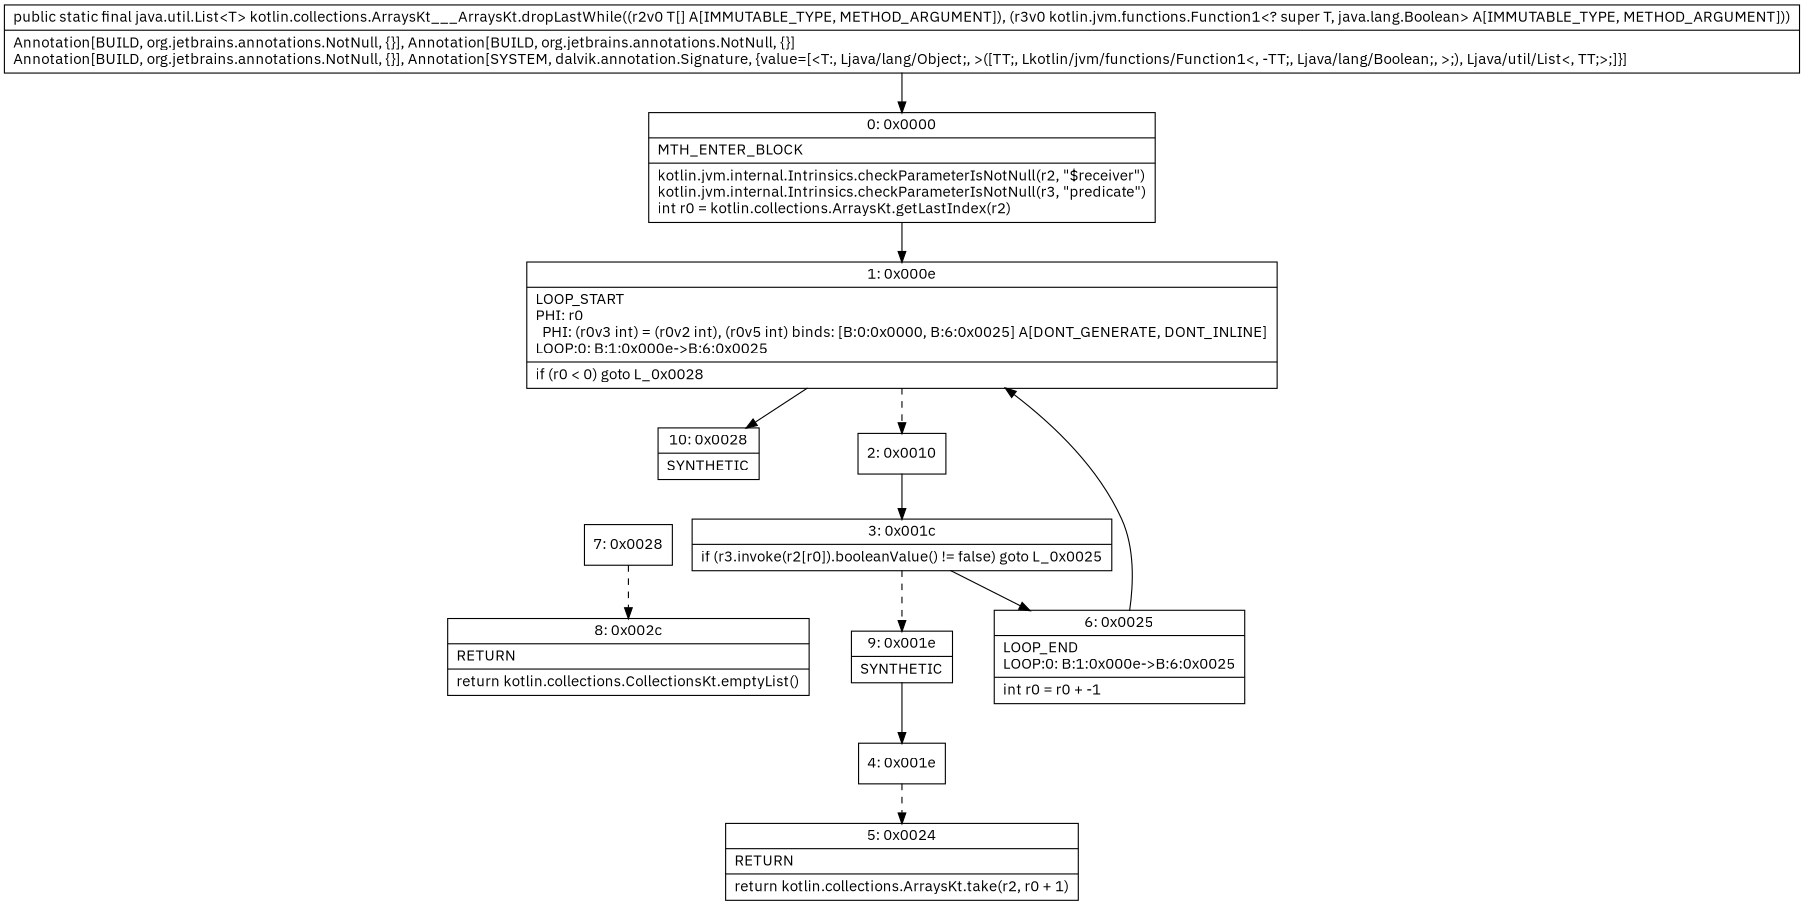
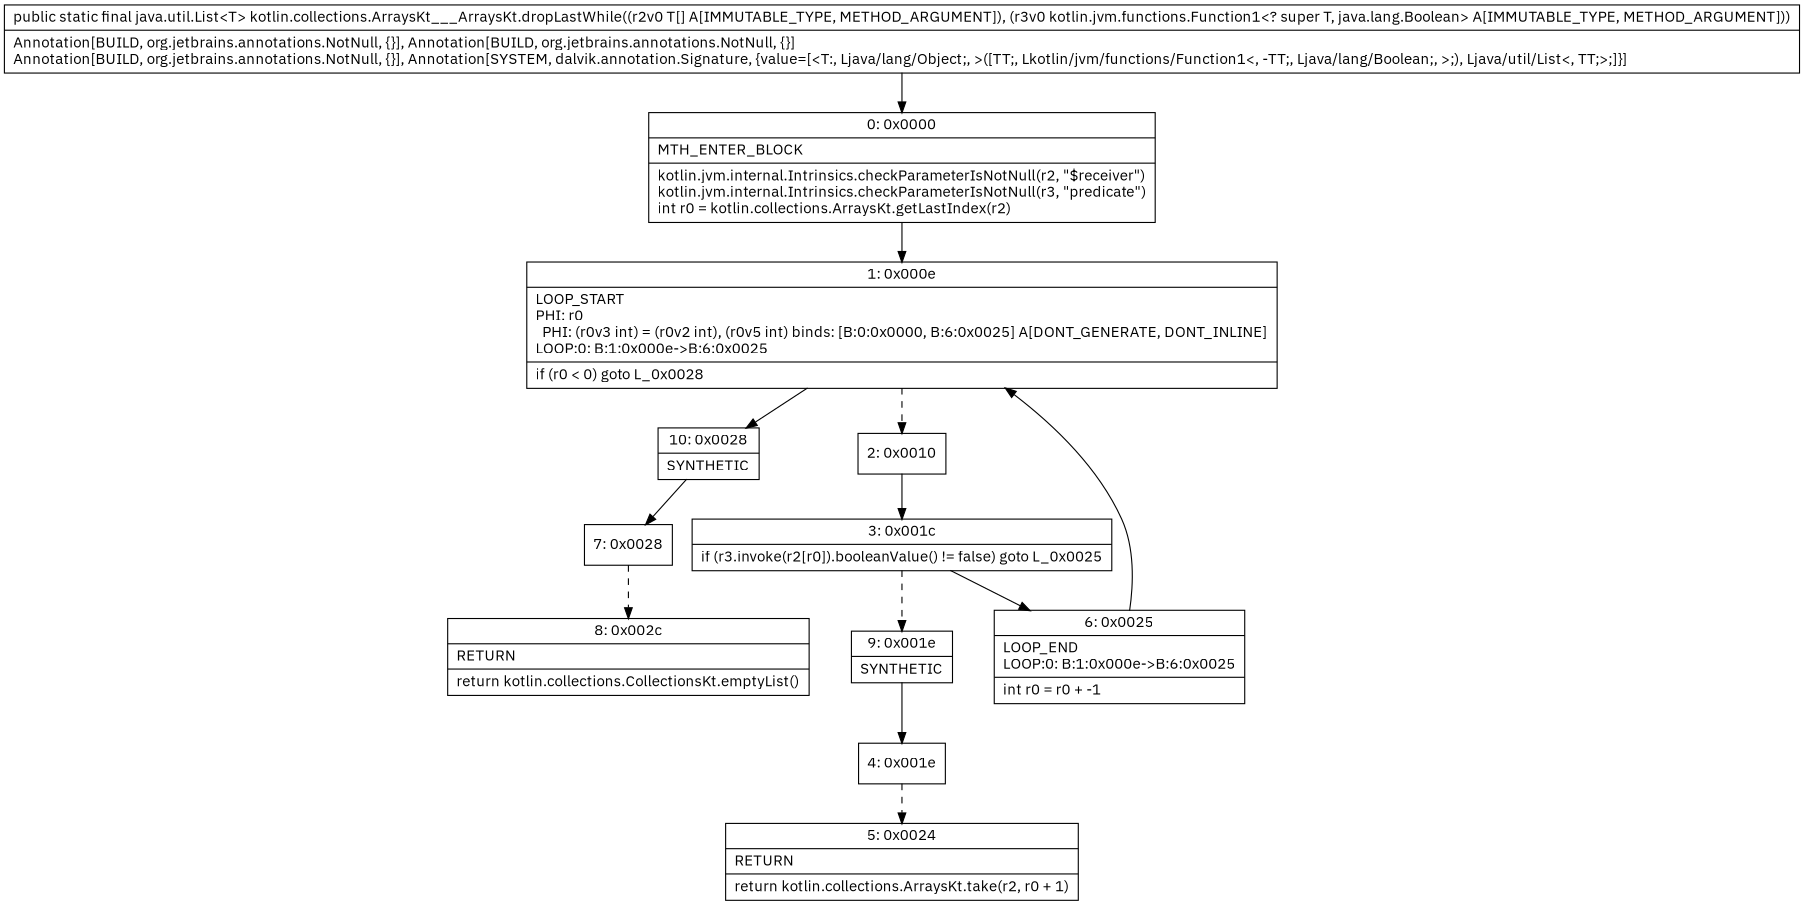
edge "10: 0x0028" -> "7: 0x0028": added
